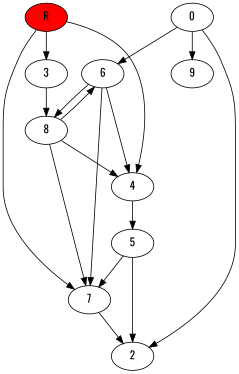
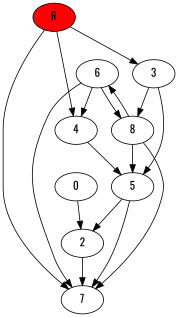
edge "0" -> "6": removed
node "9": removed
edge "3" -> "5": added
edge "8" -> "4": now "8" -> "5"
edge "7" -> "2": reversed
